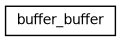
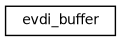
node "buffer_buffer": label "buffer_buffer" -> "evdi_buffer"
